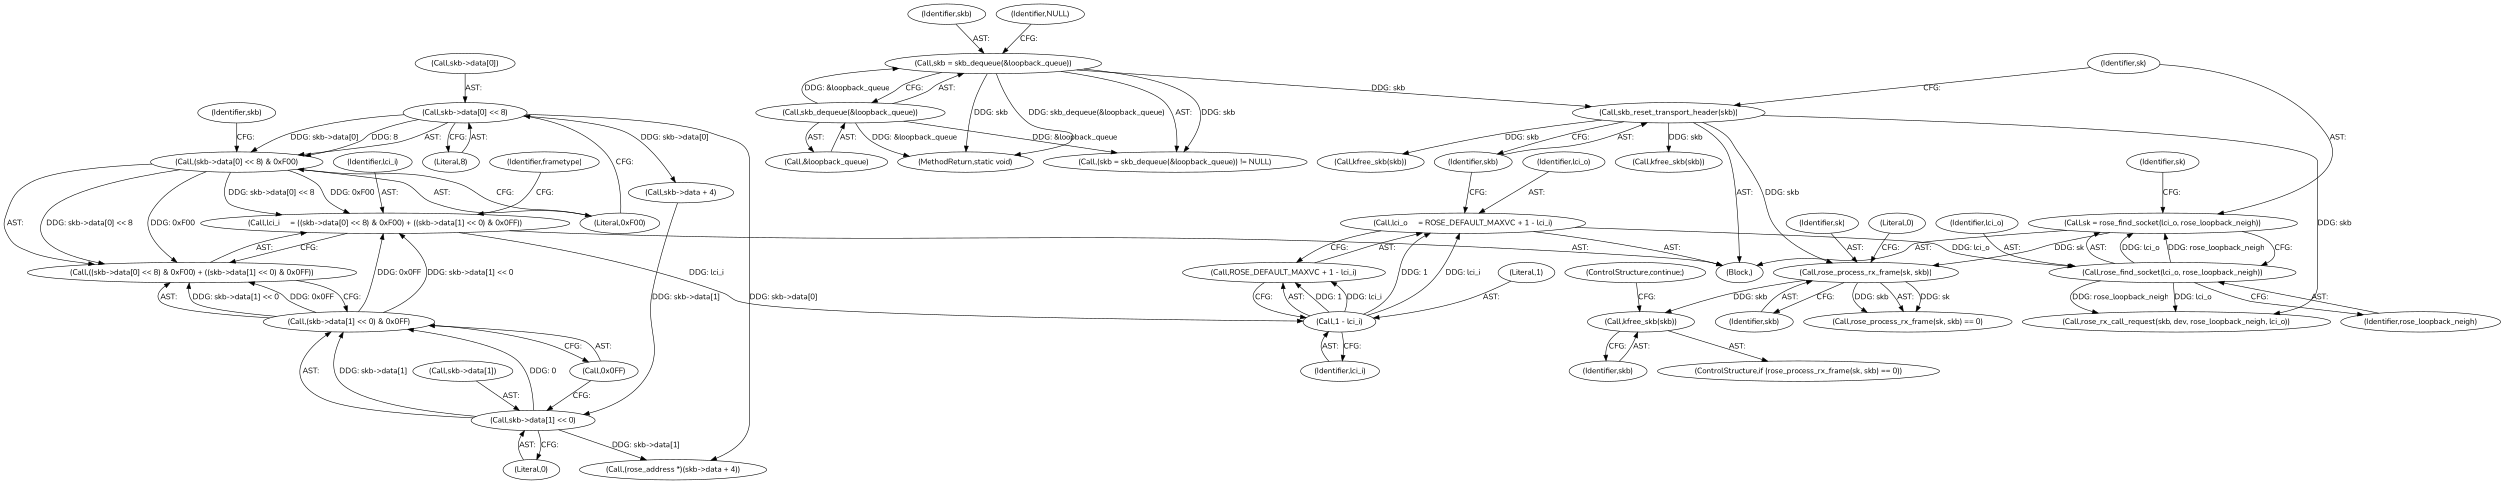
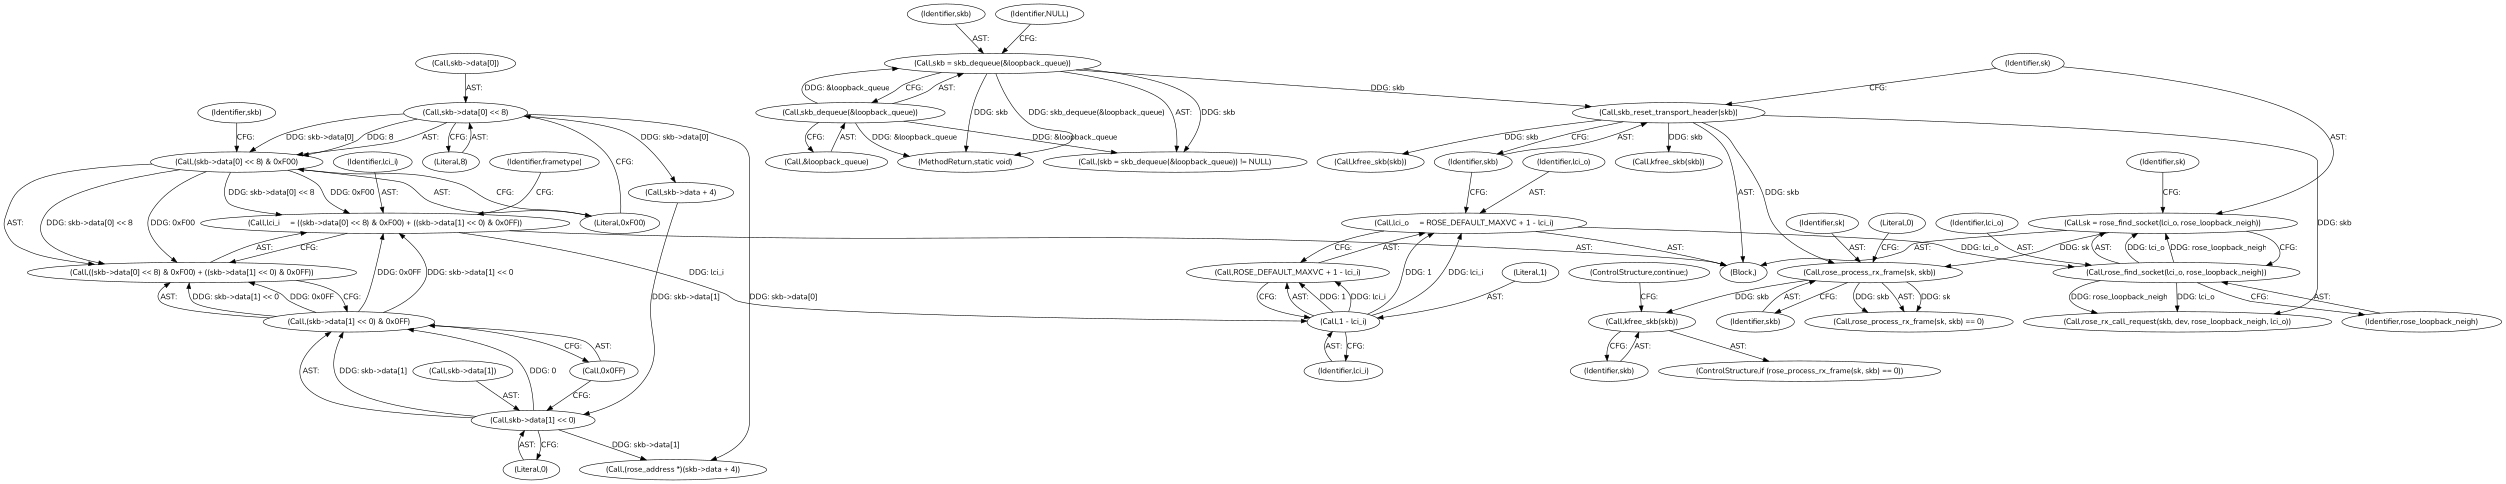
edge "(Call,skb_dequeue(&loopback_queue))" -> "(Call,&loopback_queue)": label "AST: " -> "CFG: "
